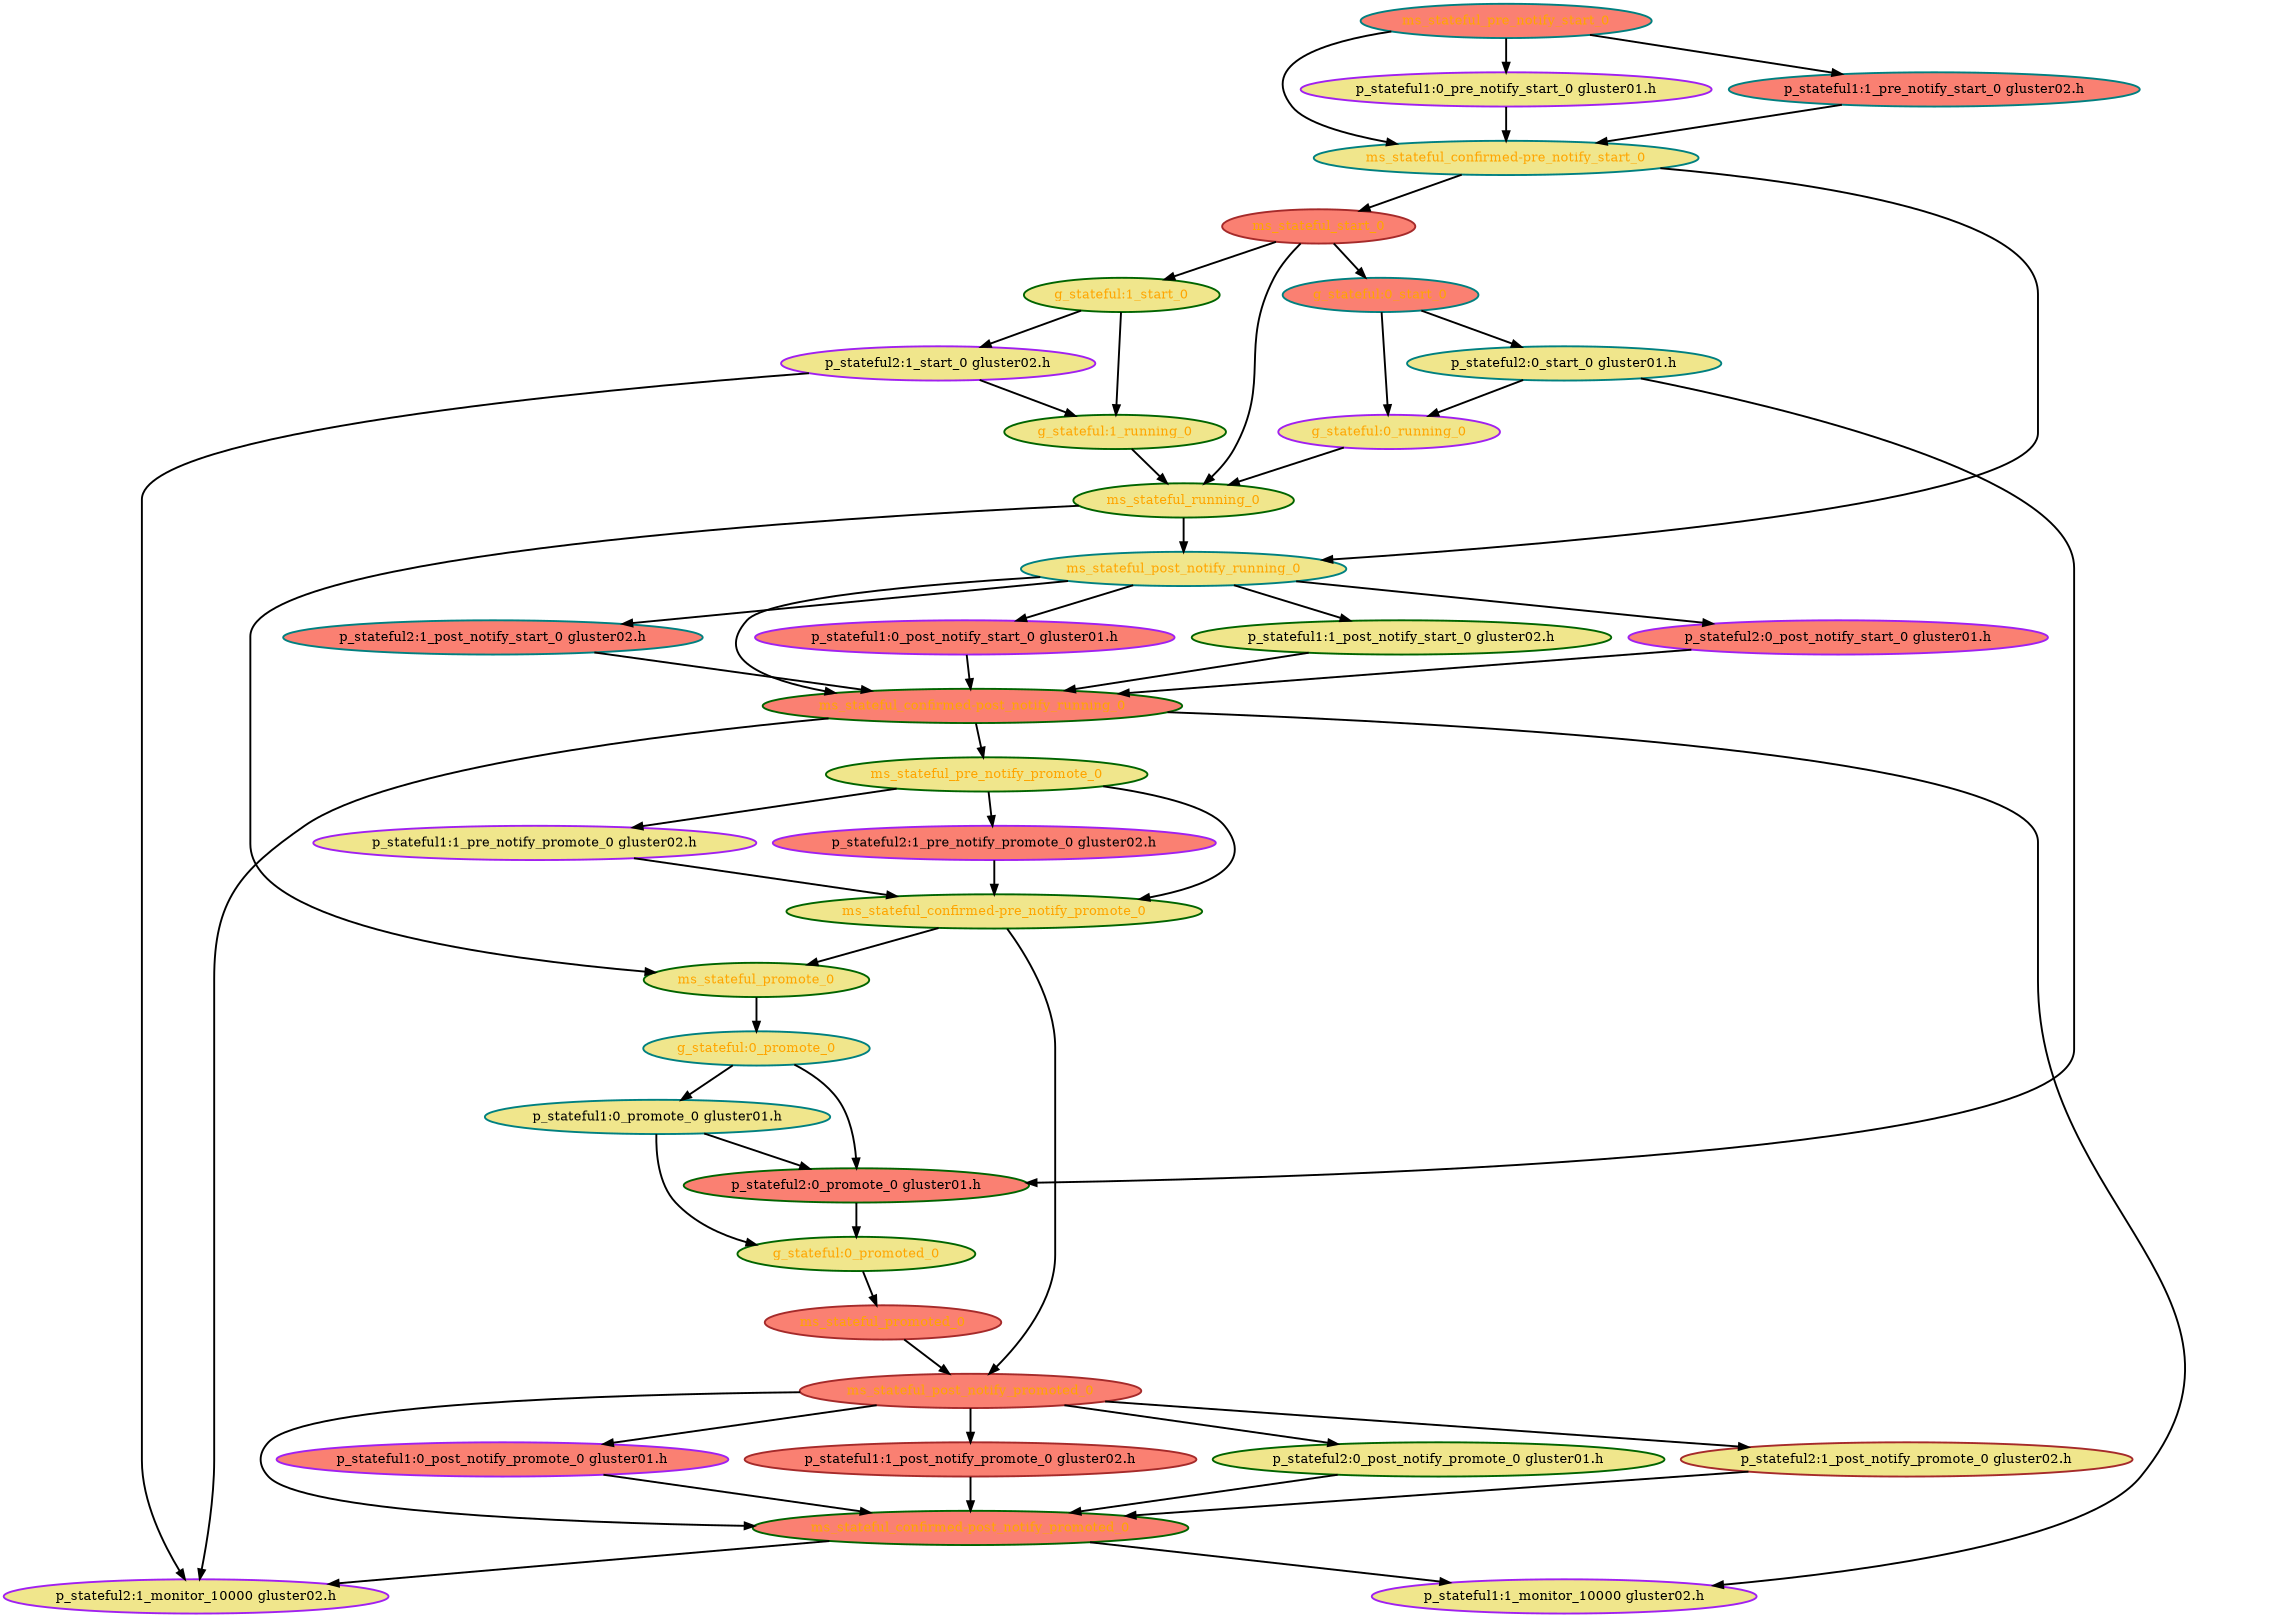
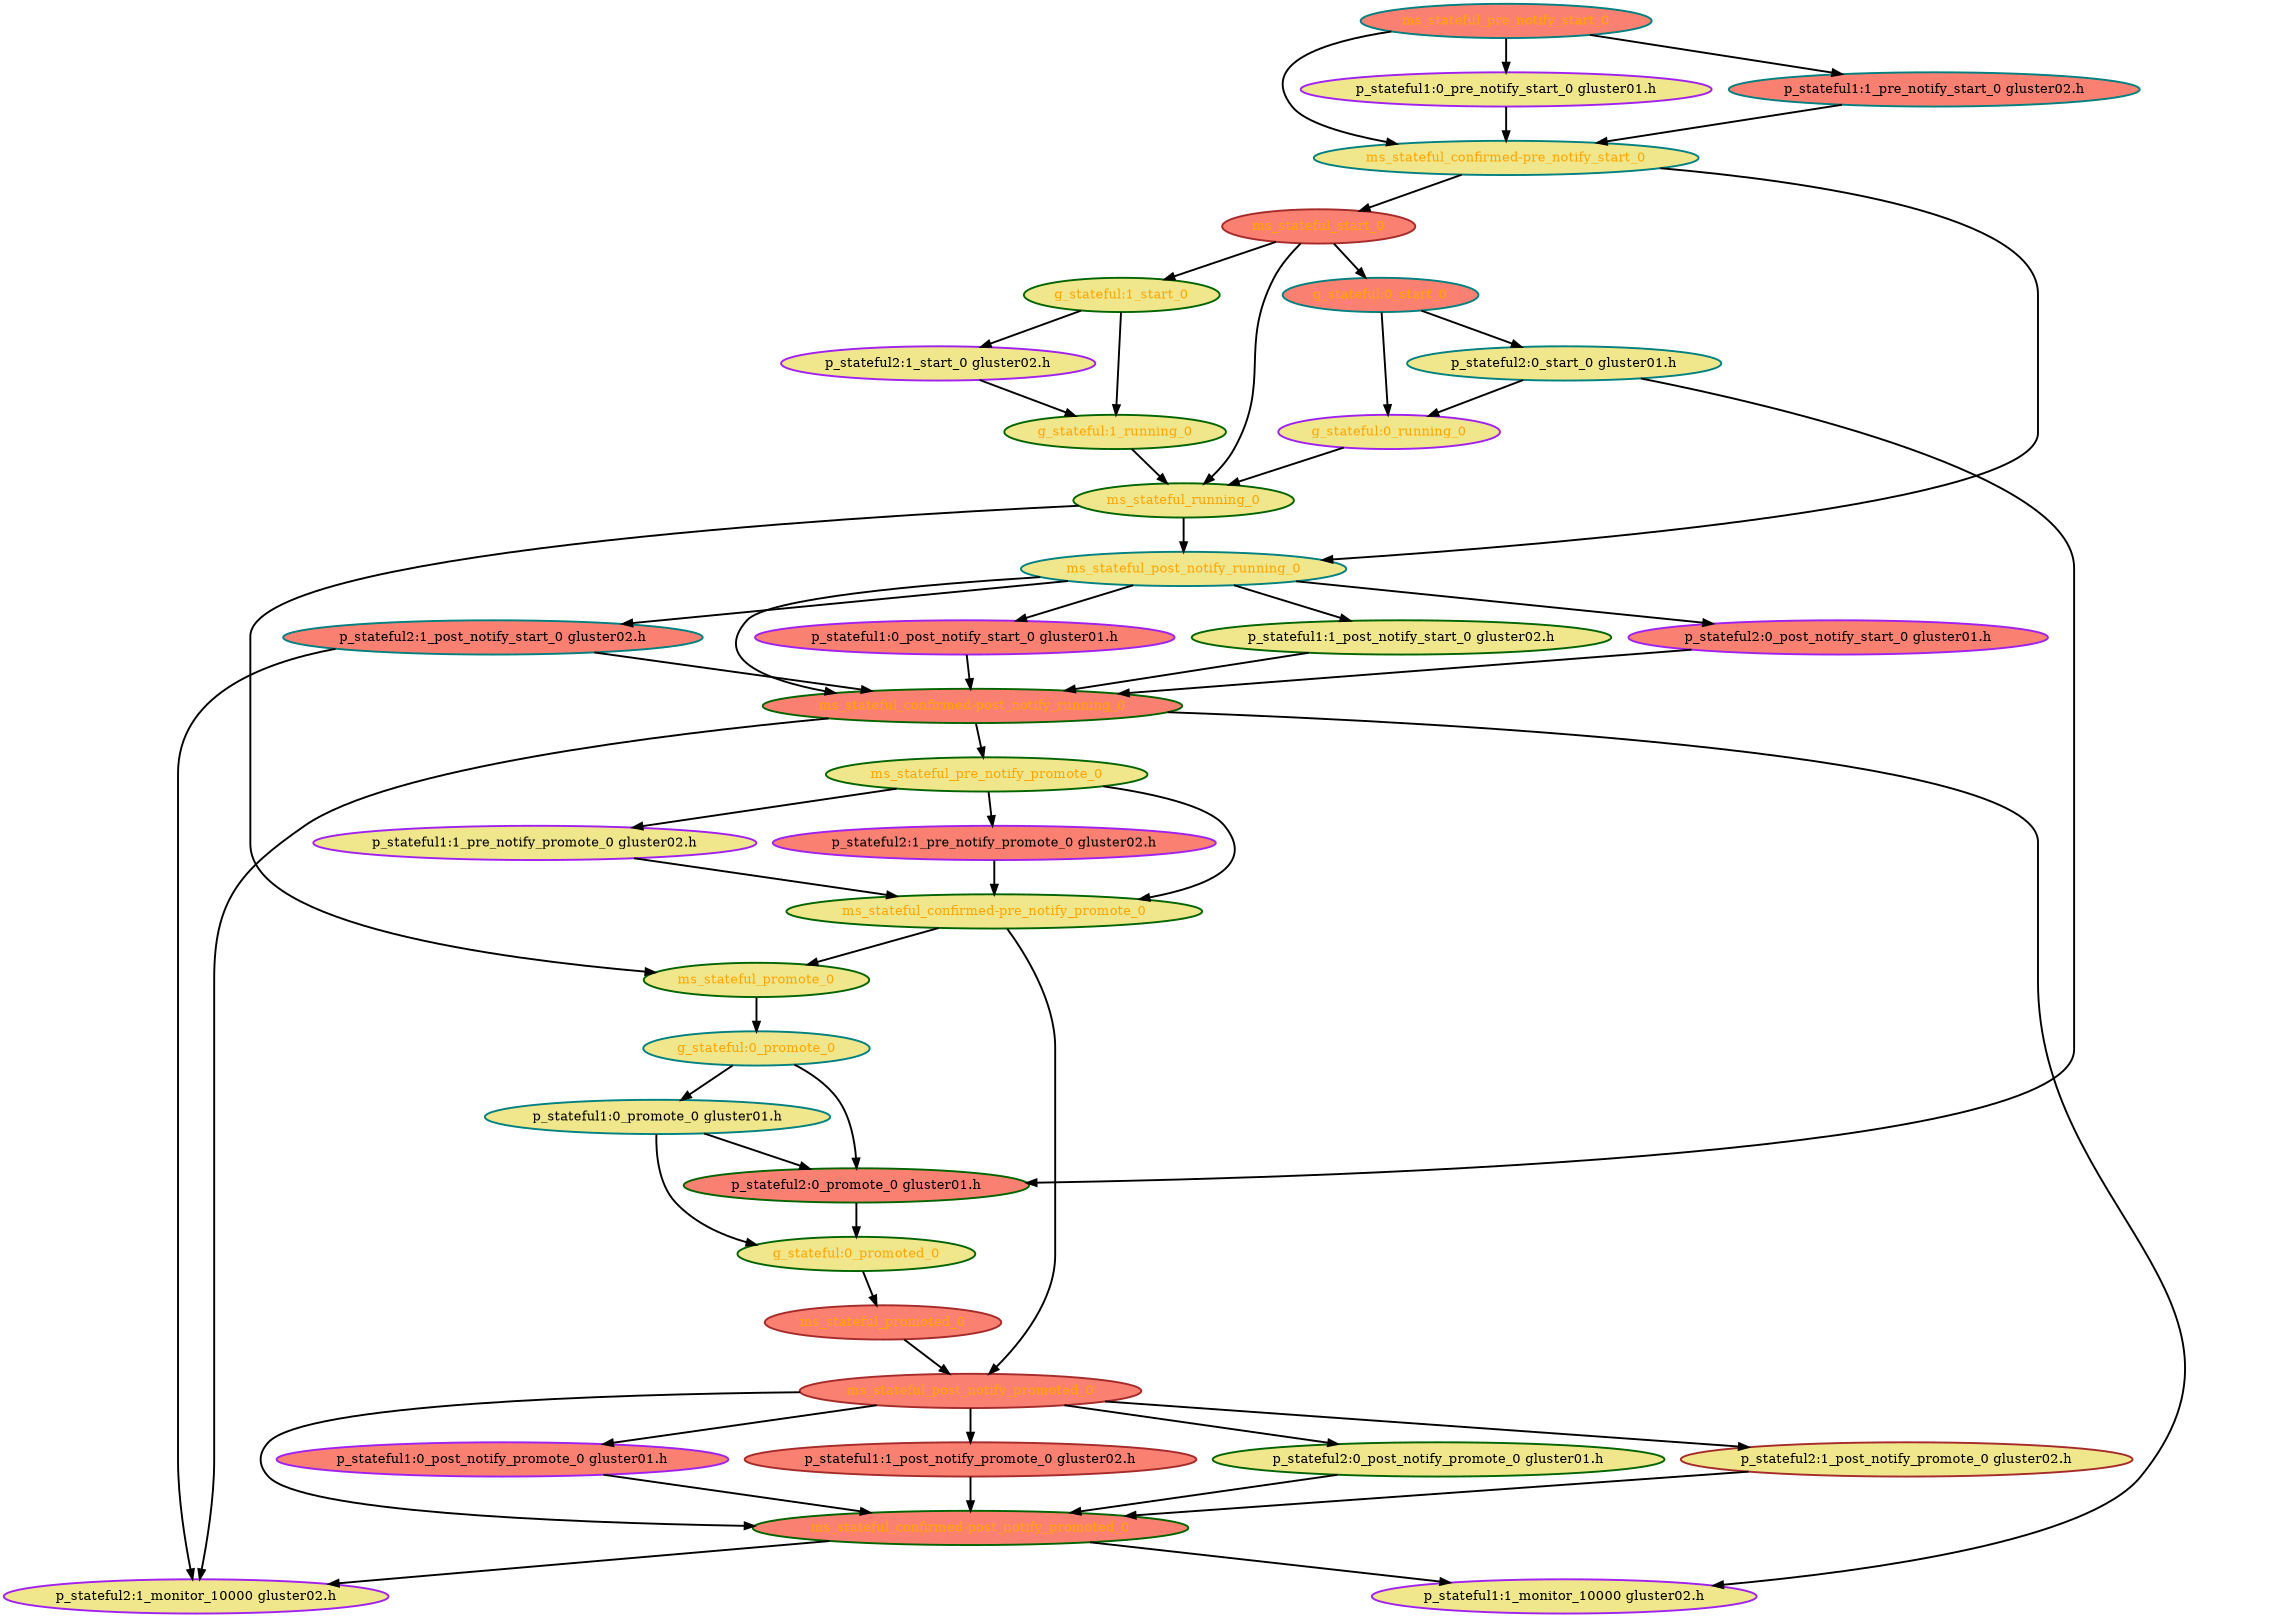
edge "p_stateful2:1_start_0 gluster02.h" -> "p_stateful2:1_monitor_10000 gluster02.h": now "p_stateful2:1_post_notify_start_0 gluster02.h" -> "p_stateful2:1_monitor_10000 gluster02.h"
